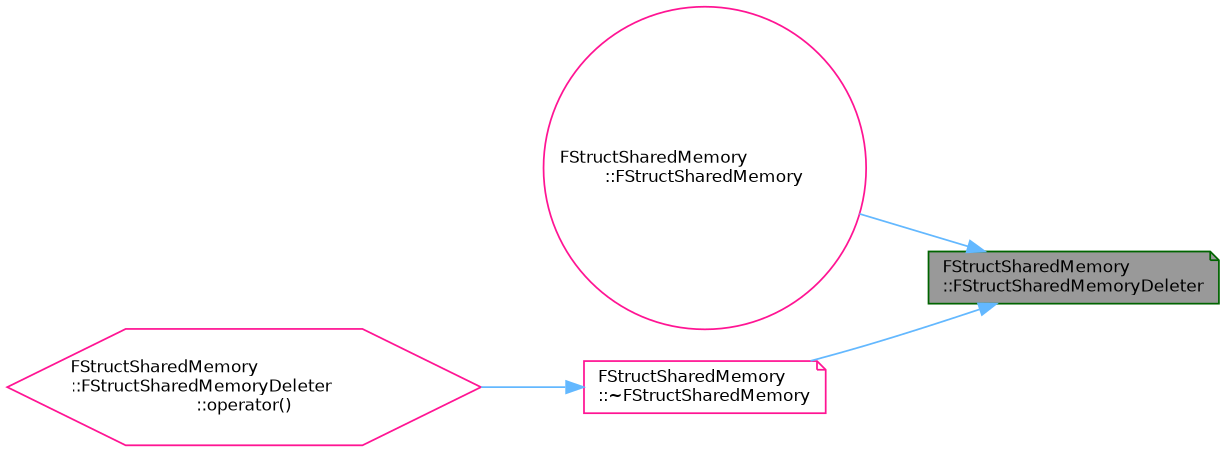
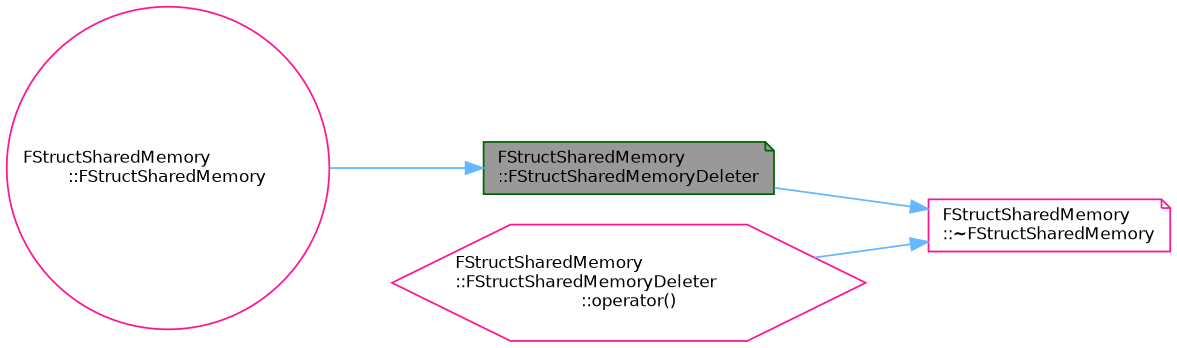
edge "FStructSharedMemory ::~FStructSharedMemory" -> "FStructSharedMemory ::FStructSharedMemoryDeleter": reversed
